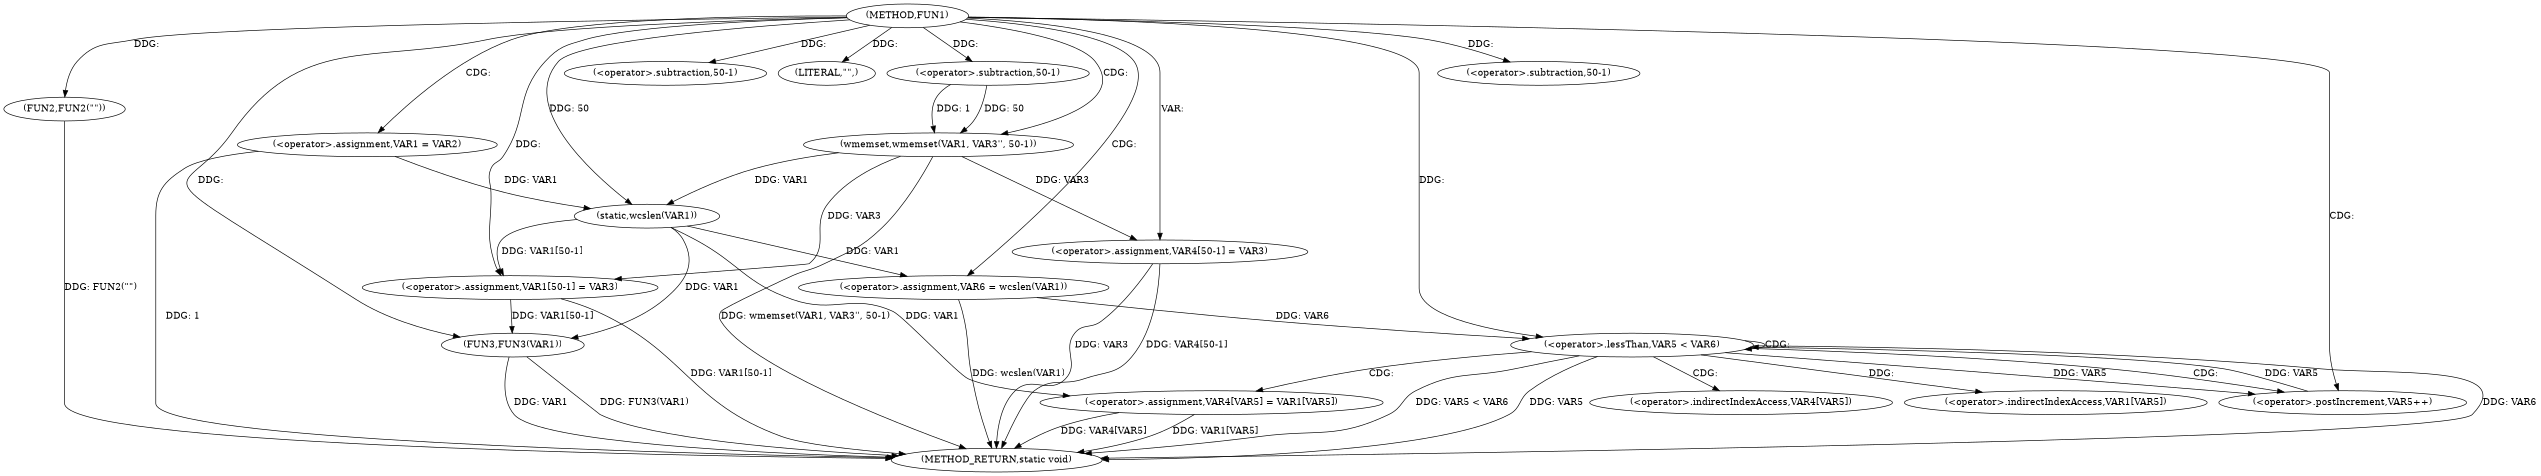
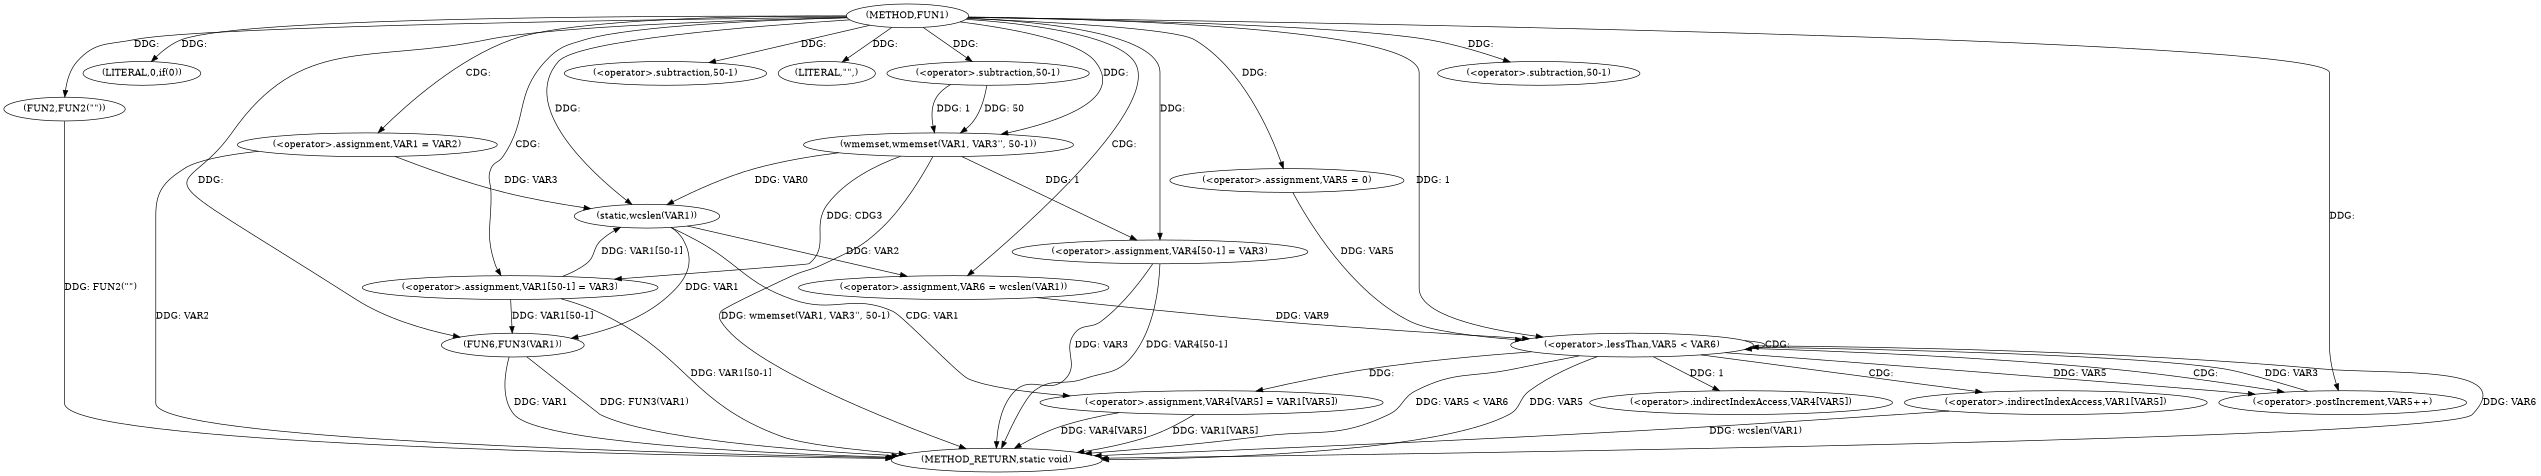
node "(LITERAL,0,if(0))": added
edge "(METHOD,FUN1)" -> "(wmemset,wmemset(VAR1, VAR3'', 50-1))": label "CDG: " -> "DDG: "
edge "(METHOD,FUN1)" -> "(static,wcslen(VAR1))": label "DDG: 50" -> "DDG: "
edge "(METHOD,FUN1)" -> "(<operator>.assignment,VAR4[50-1] = VAR3)": label "VAR: " -> "DDG: "
edge "(METHOD,FUN1)" -> "(<operator>.assignment,VAR1[50-1] = VAR3)": label "DDG: " -> "CDG: "
edge "(<operator>.assignment,VAR1 = VAR2)" -> "(static,wcslen(VAR1))": label "DDG: VAR1" -> "DDG: VAR3"
edge "(wmemset,wmemset(VAR1, VAR3'', 50-1))" -> "(static,wcslen(VAR1))": label "DDG: VAR1" -> "DDG: VAR0"
edge "(wmemset,wmemset(VAR1, VAR3'', 50-1))" -> "(<operator>.assignment,VAR4[50-1] = VAR3)": label "DDG: VAR3" -> "DDG: 1"
node "(<operator>.assignment,VAR5 = 0)": added
edge "(METHOD,FUN1)" -> "(<operator>.lessThan,VAR5 < VAR6)": label "DDG: " -> "DDG: 1"
edge "(wmemset,wmemset(VAR1, VAR3'', 50-1))" -> "(<operator>.assignment,VAR1[50-1] = VAR3)": label "DDG: VAR3" -> "DDG: CDG3"
edge "(METHOD,FUN1)" -> "(<operator>.postIncrement,VAR5++)": label "CDG: " -> "DDG: "
edge "(static,wcslen(VAR1))" -> "(<operator>.assignment,VAR1[50-1] = VAR3)": reversed
edge "(static,wcslen(VAR1))" -> "(<operator>.assignment,VAR6 = wcslen(VAR1))": label "DDG: VAR1" -> "DDG: VAR2"
edge "(<operator>.assignment,VAR1 = VAR2)" -> "(METHOD_RETURN,static void)": label "DDG: 1" -> "DDG: VAR2"
edge "(static,wcslen(VAR1))" -> "(<operator>.assignment,VAR4[VAR5] = VAR1[VAR5])": label "DDG: VAR1" -> "CDG: VAR1"
edge "(<operator>.assignment,VAR6 = wcslen(VAR1))" -> "(<operator>.lessThan,VAR5 < VAR6)": label "DDG: VAR6" -> "DDG: VAR9"
node "(FUN3,FUN3(VAR1))": label "(FUN3,FUN3(VAR1))" -> "(FUN6,FUN3(VAR1))"
edge "(<operator>.assignment,VAR6 = wcslen(VAR1))" -> "(METHOD_RETURN,static void)": now "(<operator>.indirectIndexAccess,VAR1[VAR5])" -> "(METHOD_RETURN,static void)"
edge "(<operator>.lessThan,VAR5 < VAR6)" -> "(<operator>.assignment,VAR4[VAR5] = VAR1[VAR5])": label "CDG: " -> "DDG: "
edge "(<operator>.lessThan,VAR5 < VAR6)" -> "(<operator>.indirectIndexAccess,VAR4[VAR5])": label "CDG: " -> "DDG: 1"
edge "(<operator>.lessThan,VAR5 < VAR6)" -> "(<operator>.indirectIndexAccess,VAR1[VAR5])": label "DDG: " -> "CDG: "
edge "(<operator>.postIncrement,VAR5++)" -> "(<operator>.lessThan,VAR5 < VAR6)": label "DDG: VAR5" -> "DDG: VAR3"
